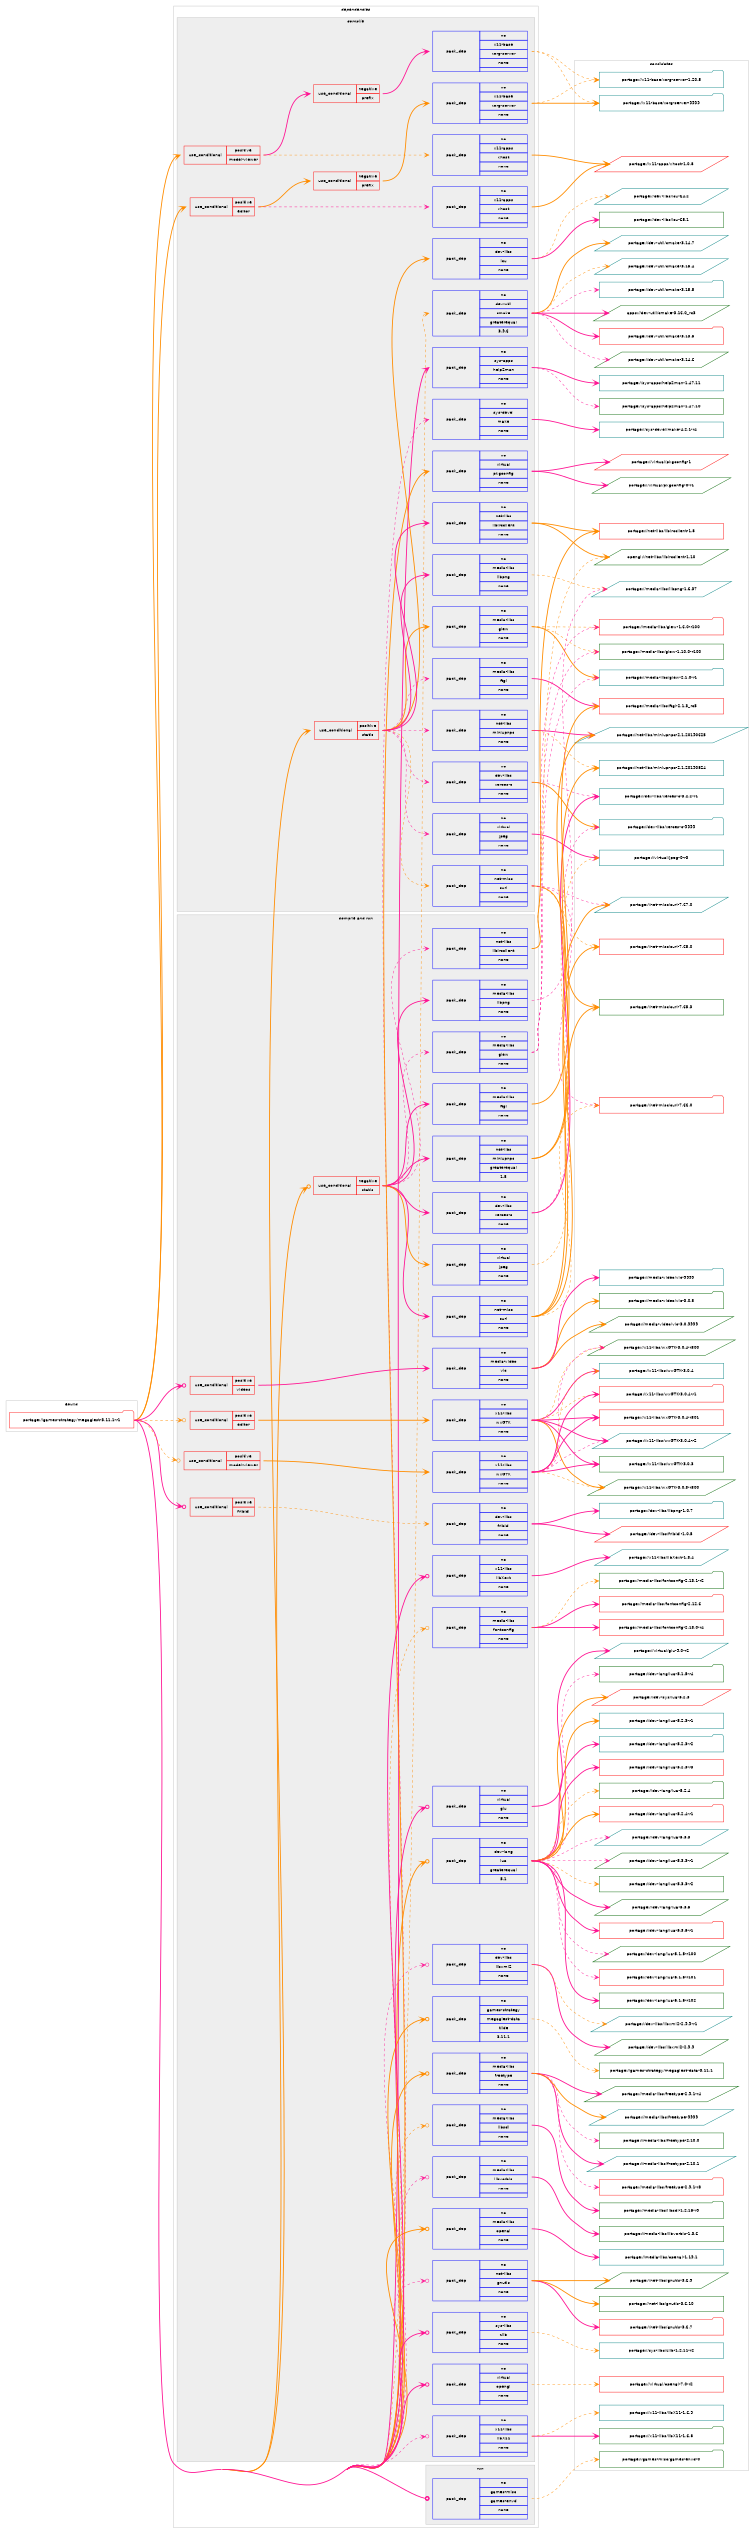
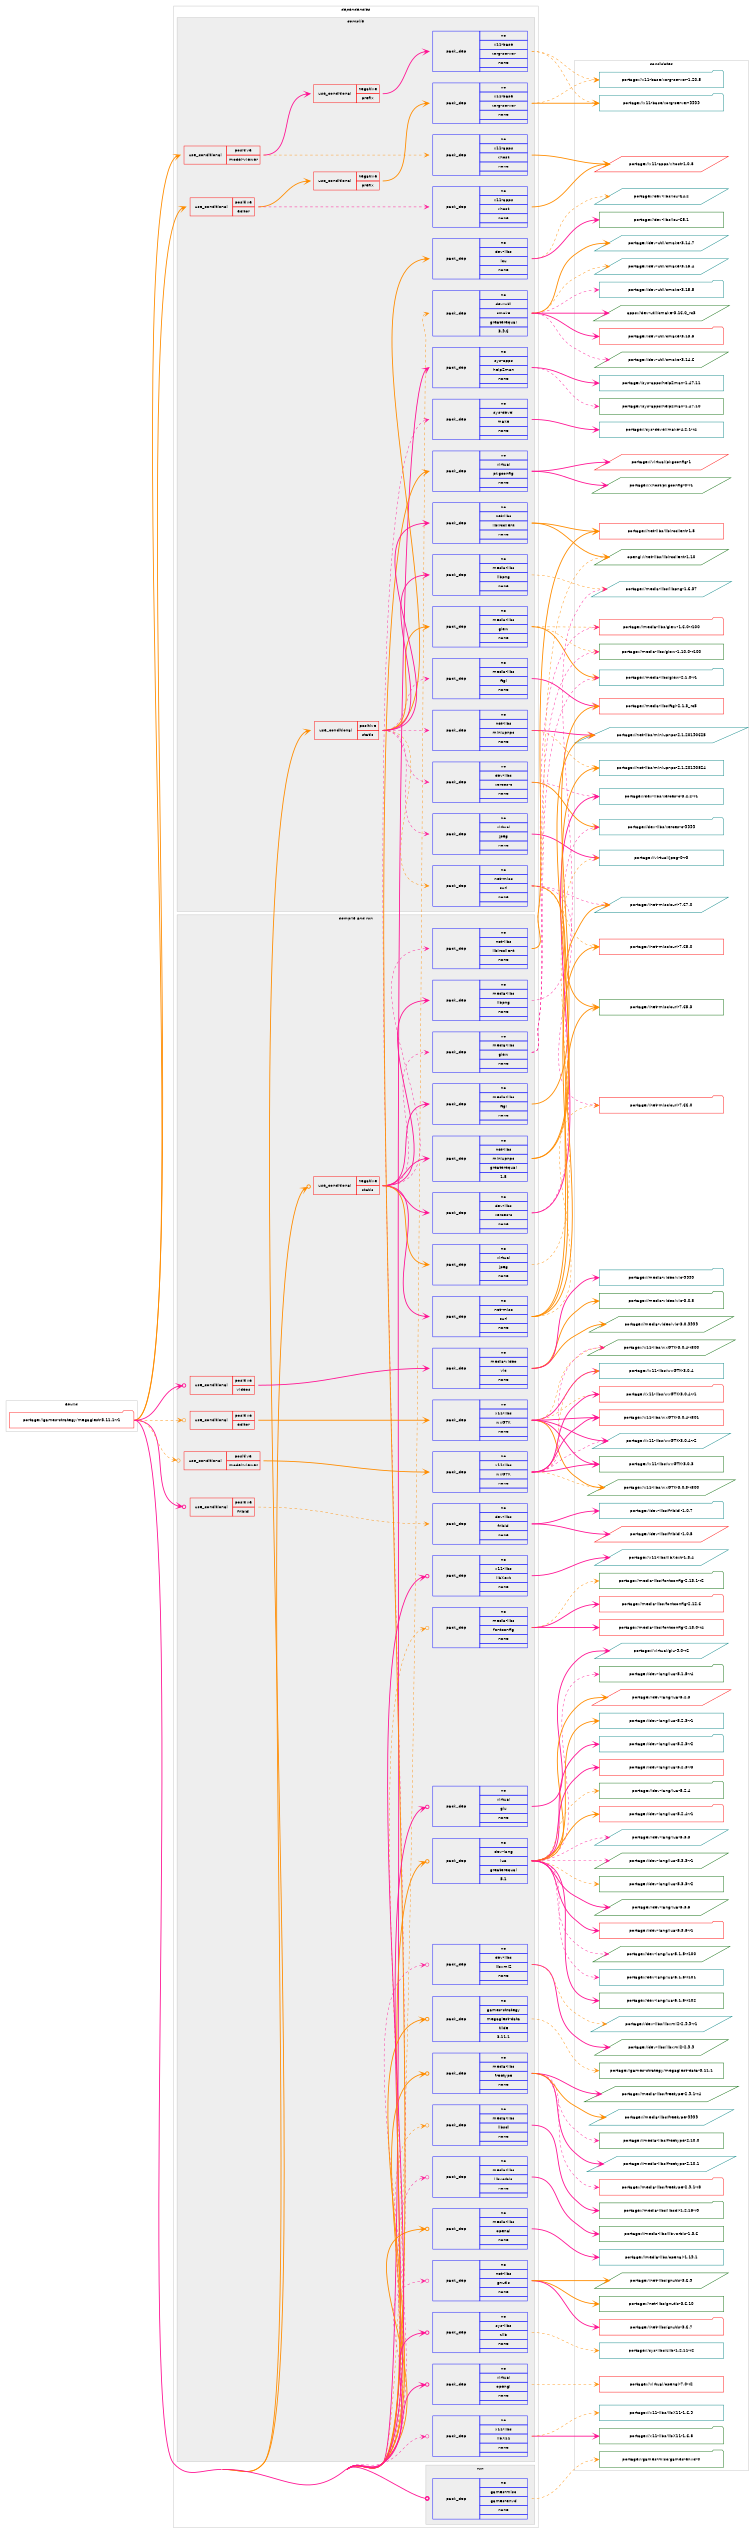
node "portage://virtual/pkgconfig-0-r1": label "portage://virtual/pkgconfig-0-r1" -> "portage://xhost/pkgconfig-0-r1"
node "portage://dev-libs/libpng-1.0.7": label "portage://dev-libs/libpng-1.0.7" -> "portage://dev-libs/fribidi-1.0.7"
node "portage://dev-sys/lua-5.2.3": label "portage://dev-sys/lua-5.2.3" -> "portage://dev-lang/lua-5.2.3"
node "portage://dev-lang/lua-5.1.5-r101": color red -> teal
